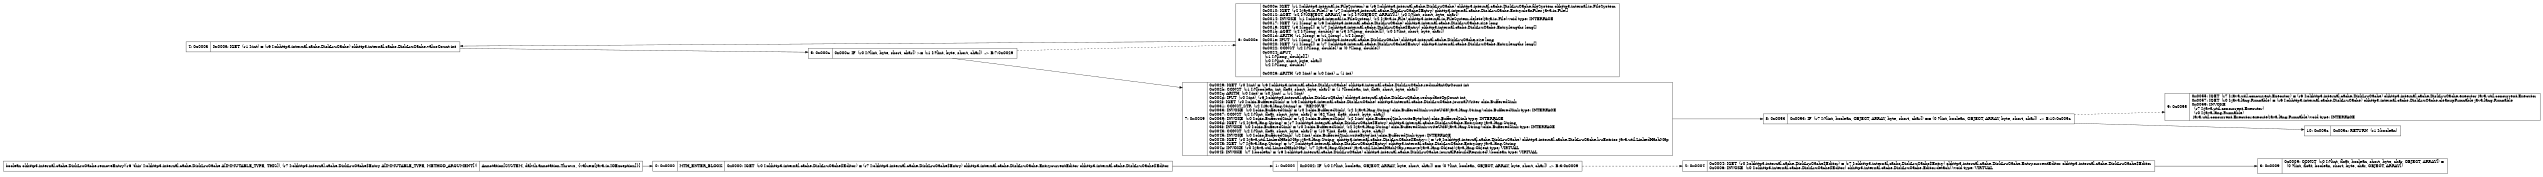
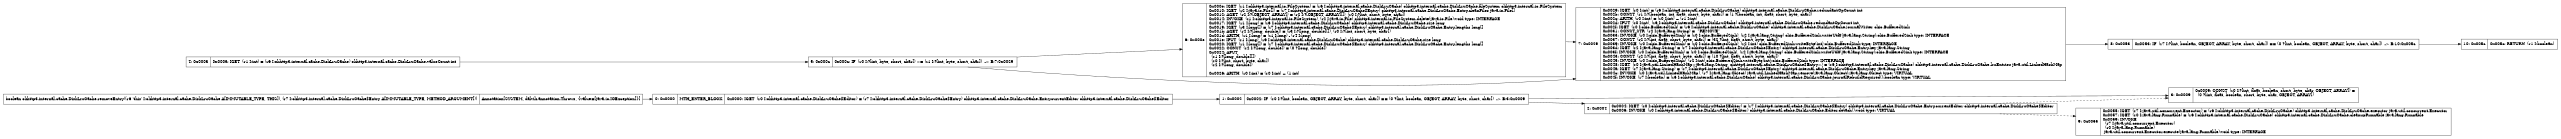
edge "6: 0x000e" -> "4: 0x000a": now "6: 0x000e" -> "7: 0x0029"
edge "5: 0x000c" -> "6: 0x000e": style dashed -> solid
edge "1: 0x0002" -> "3: 0x0009": added
edge "8: 0x0053" -> "9: 0x0055": now "2: 0x0004" -> "9: 0x0055"
edge "1: 0x0002" -> "2: 0x0004": style dashed -> solid
edge "2: 0x0004" -> "3: 0x0009": style solid -> dashed
